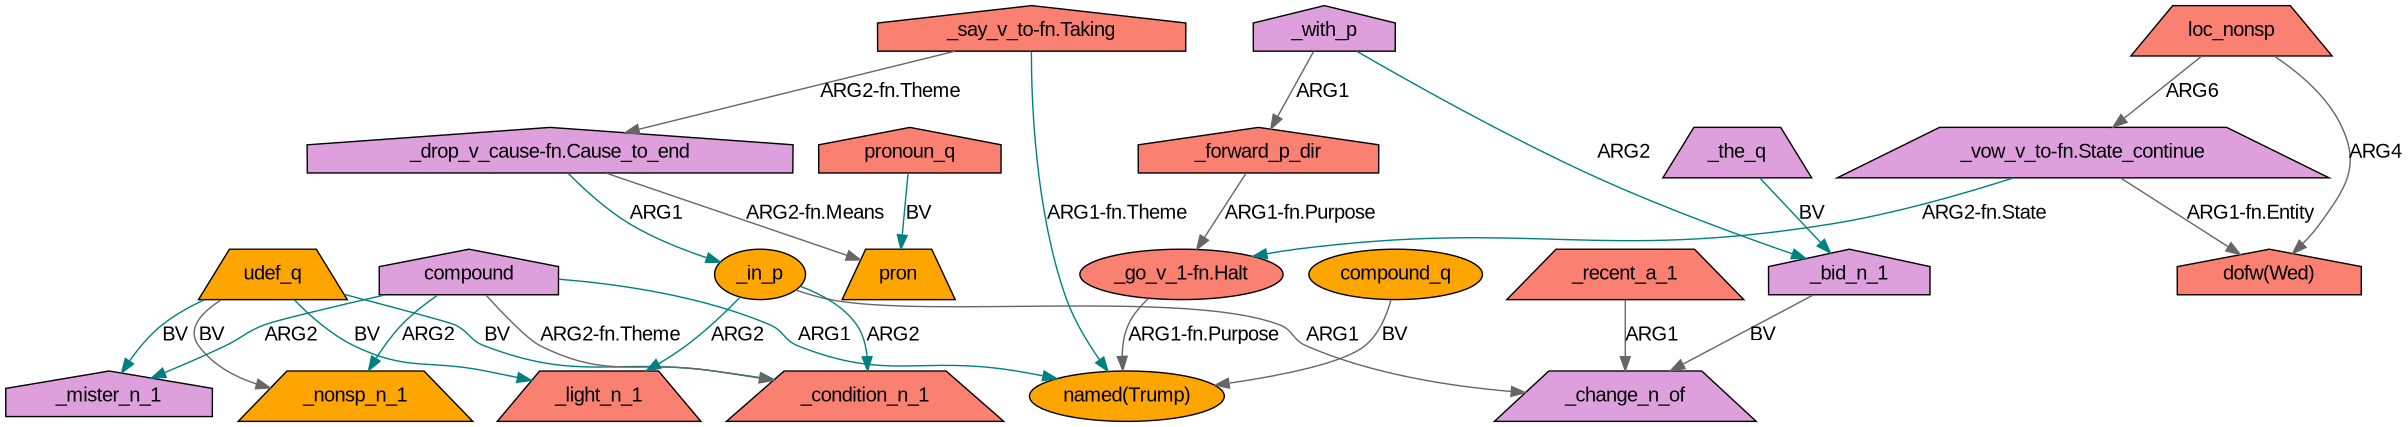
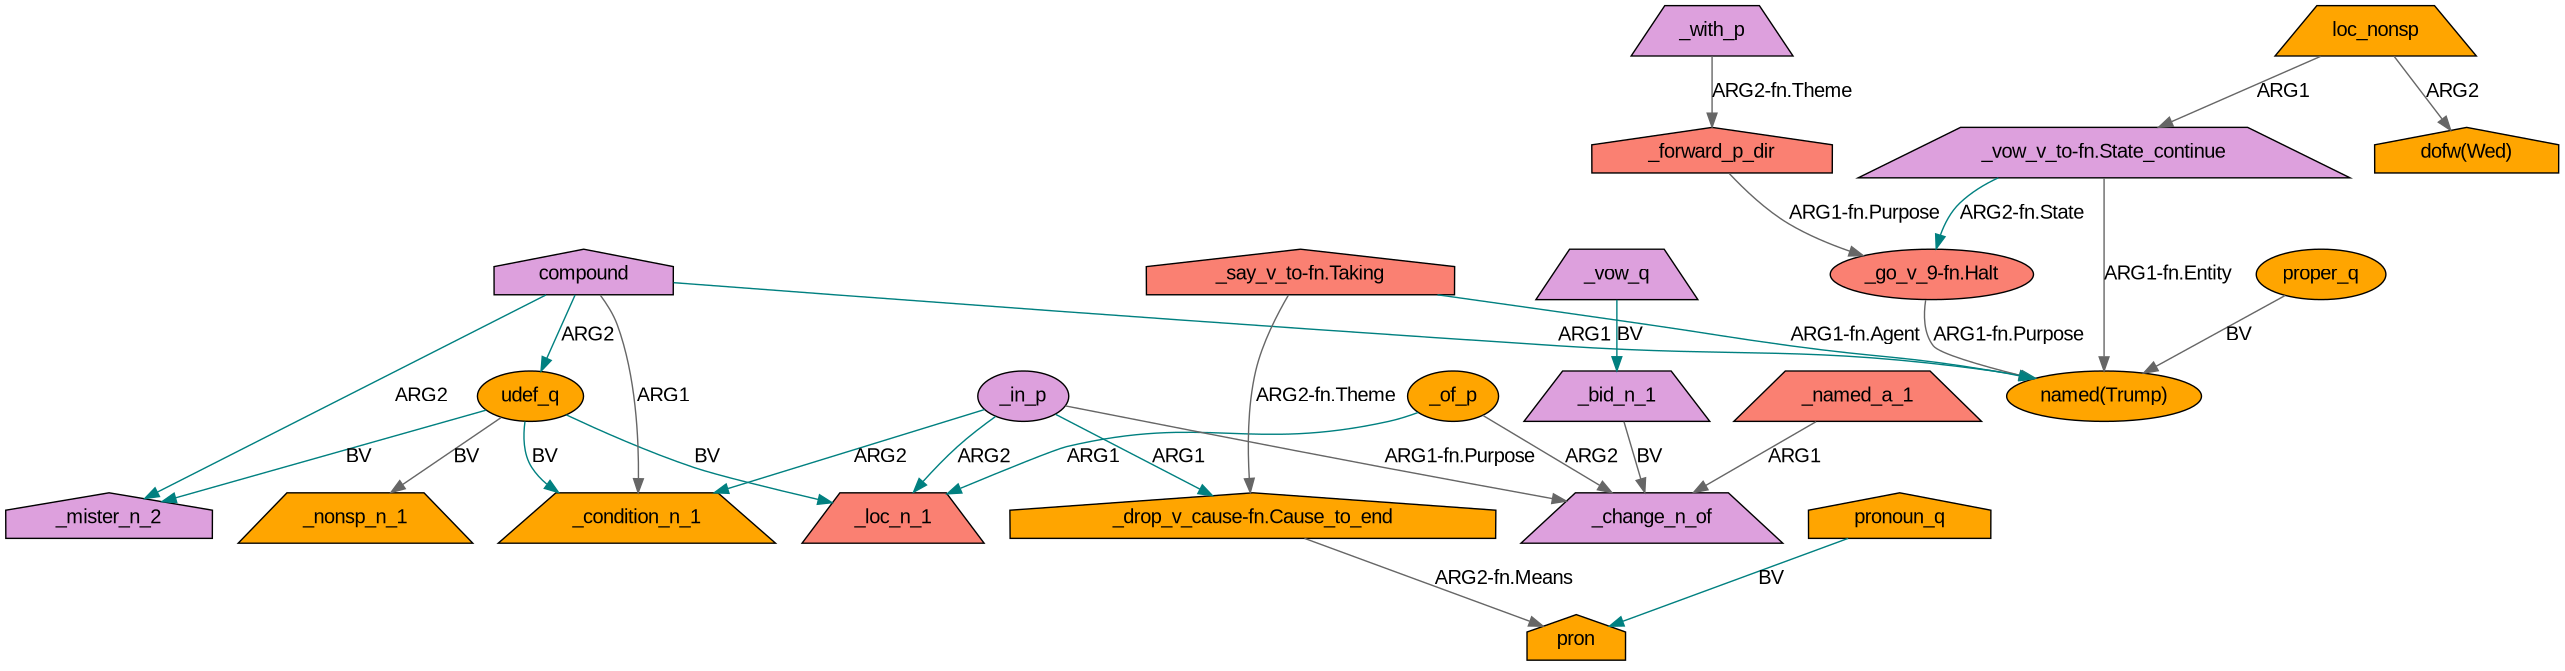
node "_with_p": shape house -> trapezium
node "loc_nonsp": fillcolor salmon -> orange
edge "_with_p" -> "_forward_p_dir": label "ARG1" -> "ARG2-fn.Theme"
edge "loc_nonsp" -> "_vow_v_to-fn.State_continue": label "ARG6" -> "ARG1"
node "_drop_v_cause-fn.Cause_to_end": fillcolor plum -> orange
node "pronoun_q": fillcolor salmon -> orange
node "_the_q": label "_the_q" -> "_vow_q"
edge "loc_nonsp" -> "dofw(Wed)": label "ARG4" -> "ARG2"
edge "_with_p" -> "_bid_n_1": removed, label "ARG2"
edge "_vow_v_to-fn.State_continue" -> "dofw(Wed)": now "_vow_v_to-fn.State_continue" -> "named(Trump)"
edge "_say_v_to-fn.Taking" -> "named(Trump)": label "ARG1-fn.Theme" -> "ARG1-fn.Agent"
edge "_drop_v_cause-fn.Cause_to_end" -> "_in_p": reversed
node "udef_q": shape trapezium -> ellipse
node "_in_p": fillcolor orange -> plum
node "pron": shape trapezium -> house
node "_go_v_1-fn.Halt": label "_go_v_1-fn.Halt" -> "_go_v_9-fn.Halt"
node "compound_q": label "compound_q" -> "proper_q"
node "_recent_a_1": label "_recent_a_1" -> "_named_a_1"
node "_bid_n_1": shape house -> trapezium
node "dofw(Wed)": fillcolor salmon -> orange
edge "compound" -> "_nonsp_n_1": now "compound" -> "udef_q"
edge "compound" -> "_condition_n_1": label "ARG2-fn.Theme" -> "ARG1"
edge "_in_p" -> "_change_n_of": label "ARG1" -> "ARG1-fn.Purpose"
node "_mister_n_1": label "_mister_n_1" -> "_mister_n_2"
node "_light_n_1": label "_light_n_1" -> "_loc_n_1"
node "_condition_n_1": fillcolor salmon -> orange
node "_of_p": added
